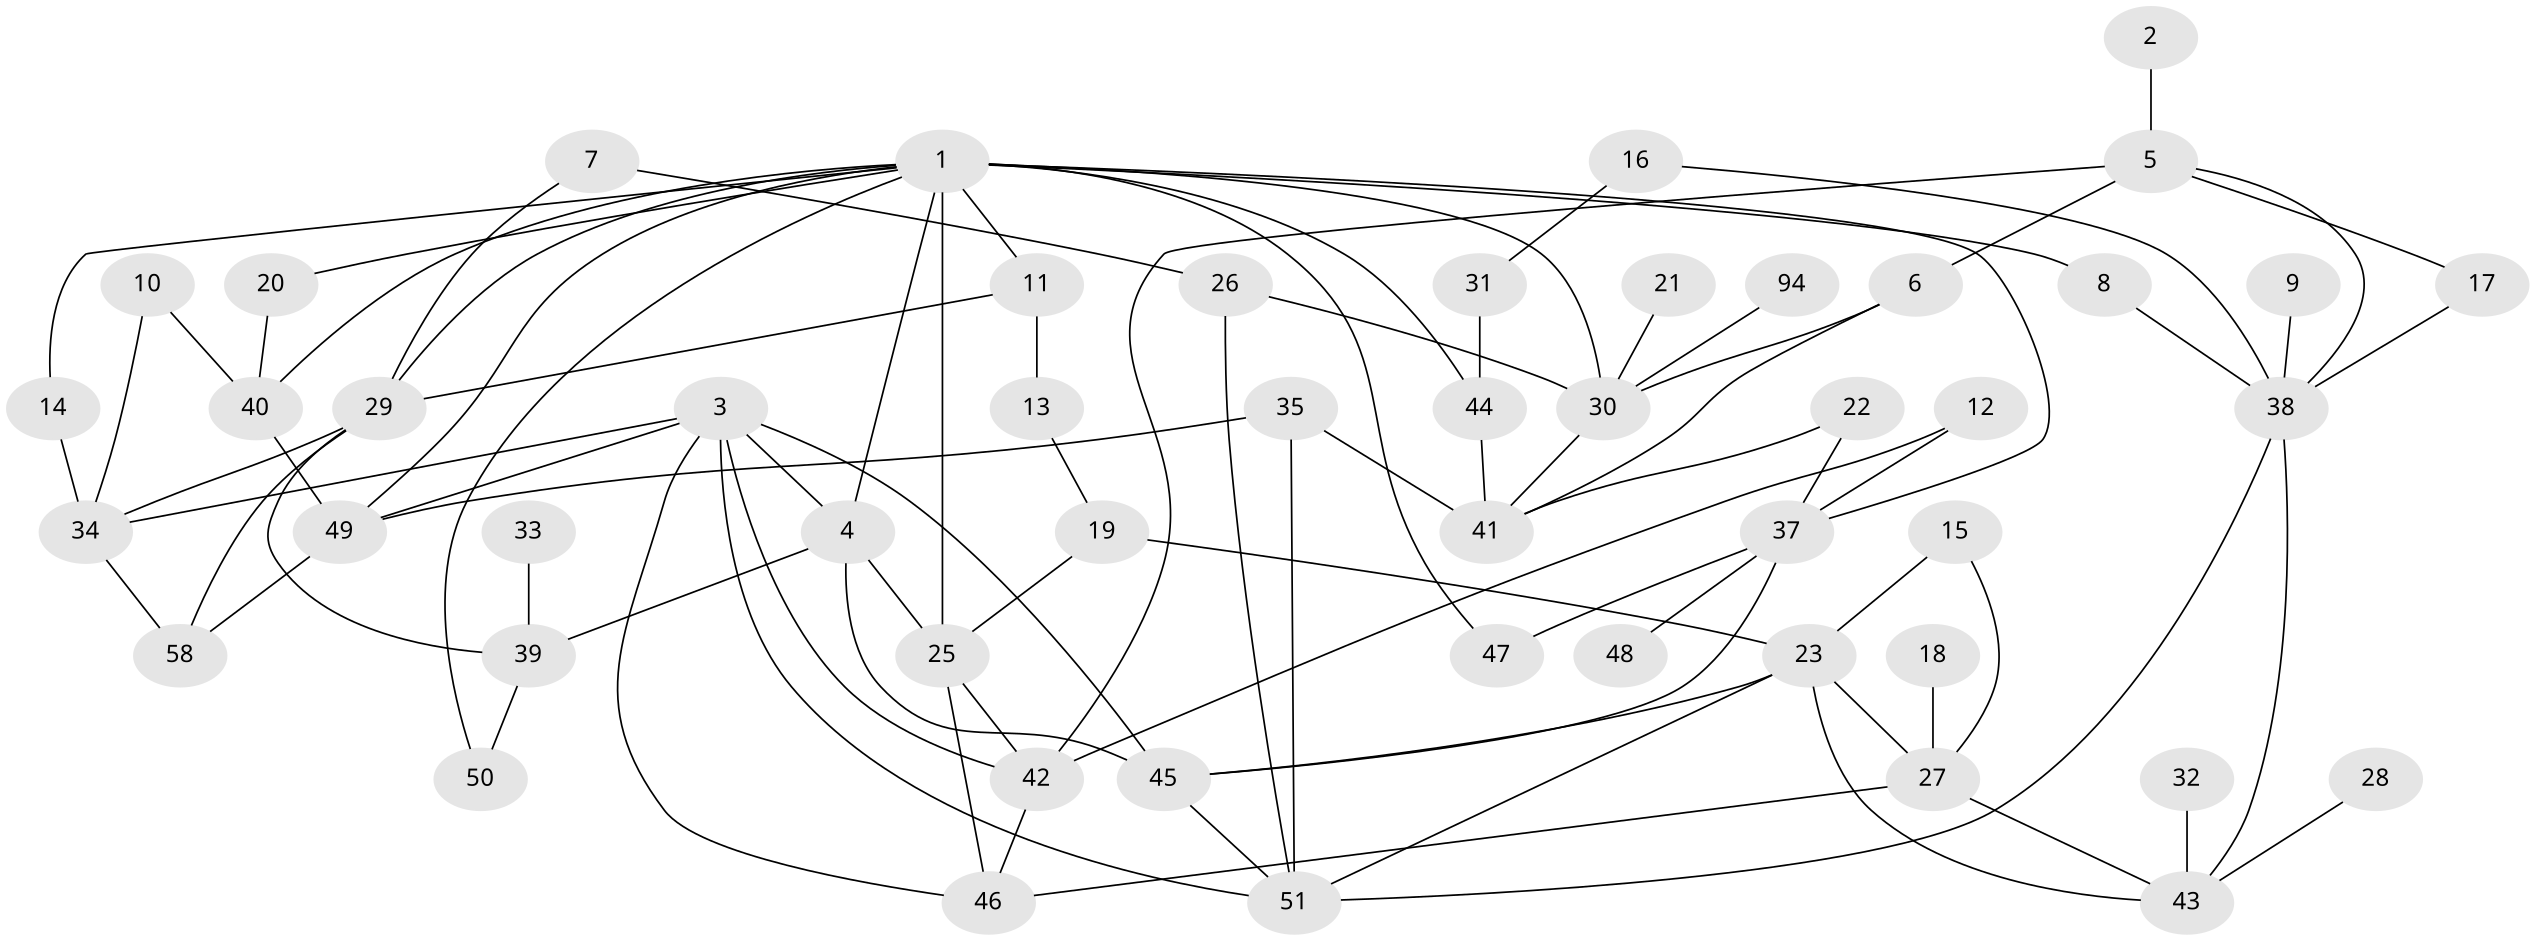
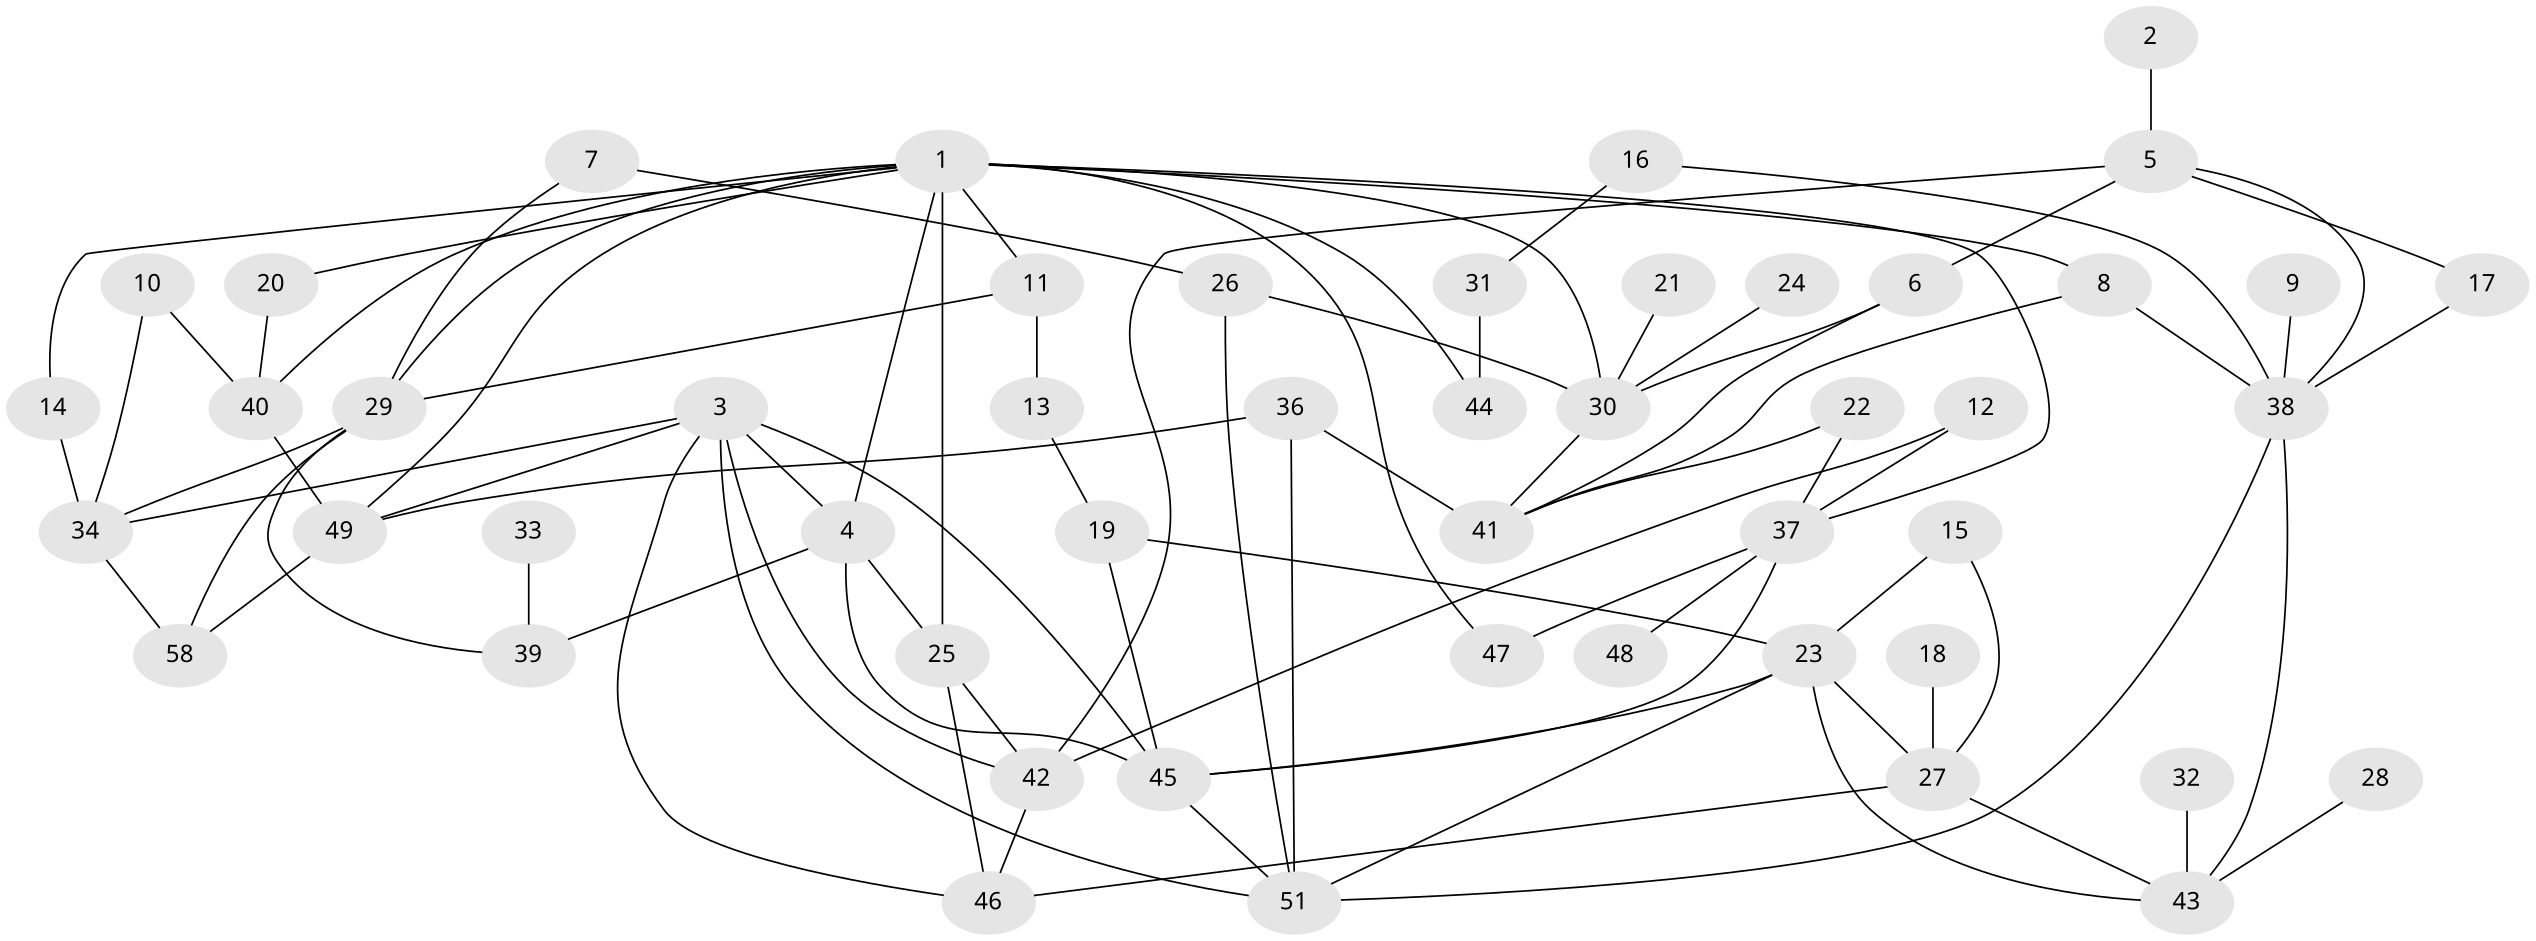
node "94": label "94" -> "24"
node "35": label "35" -> "36"
edge "44" -- "41": now "8" -- "41"
edge "19" -- "25": now "19" -- "45"
node "50": removed
